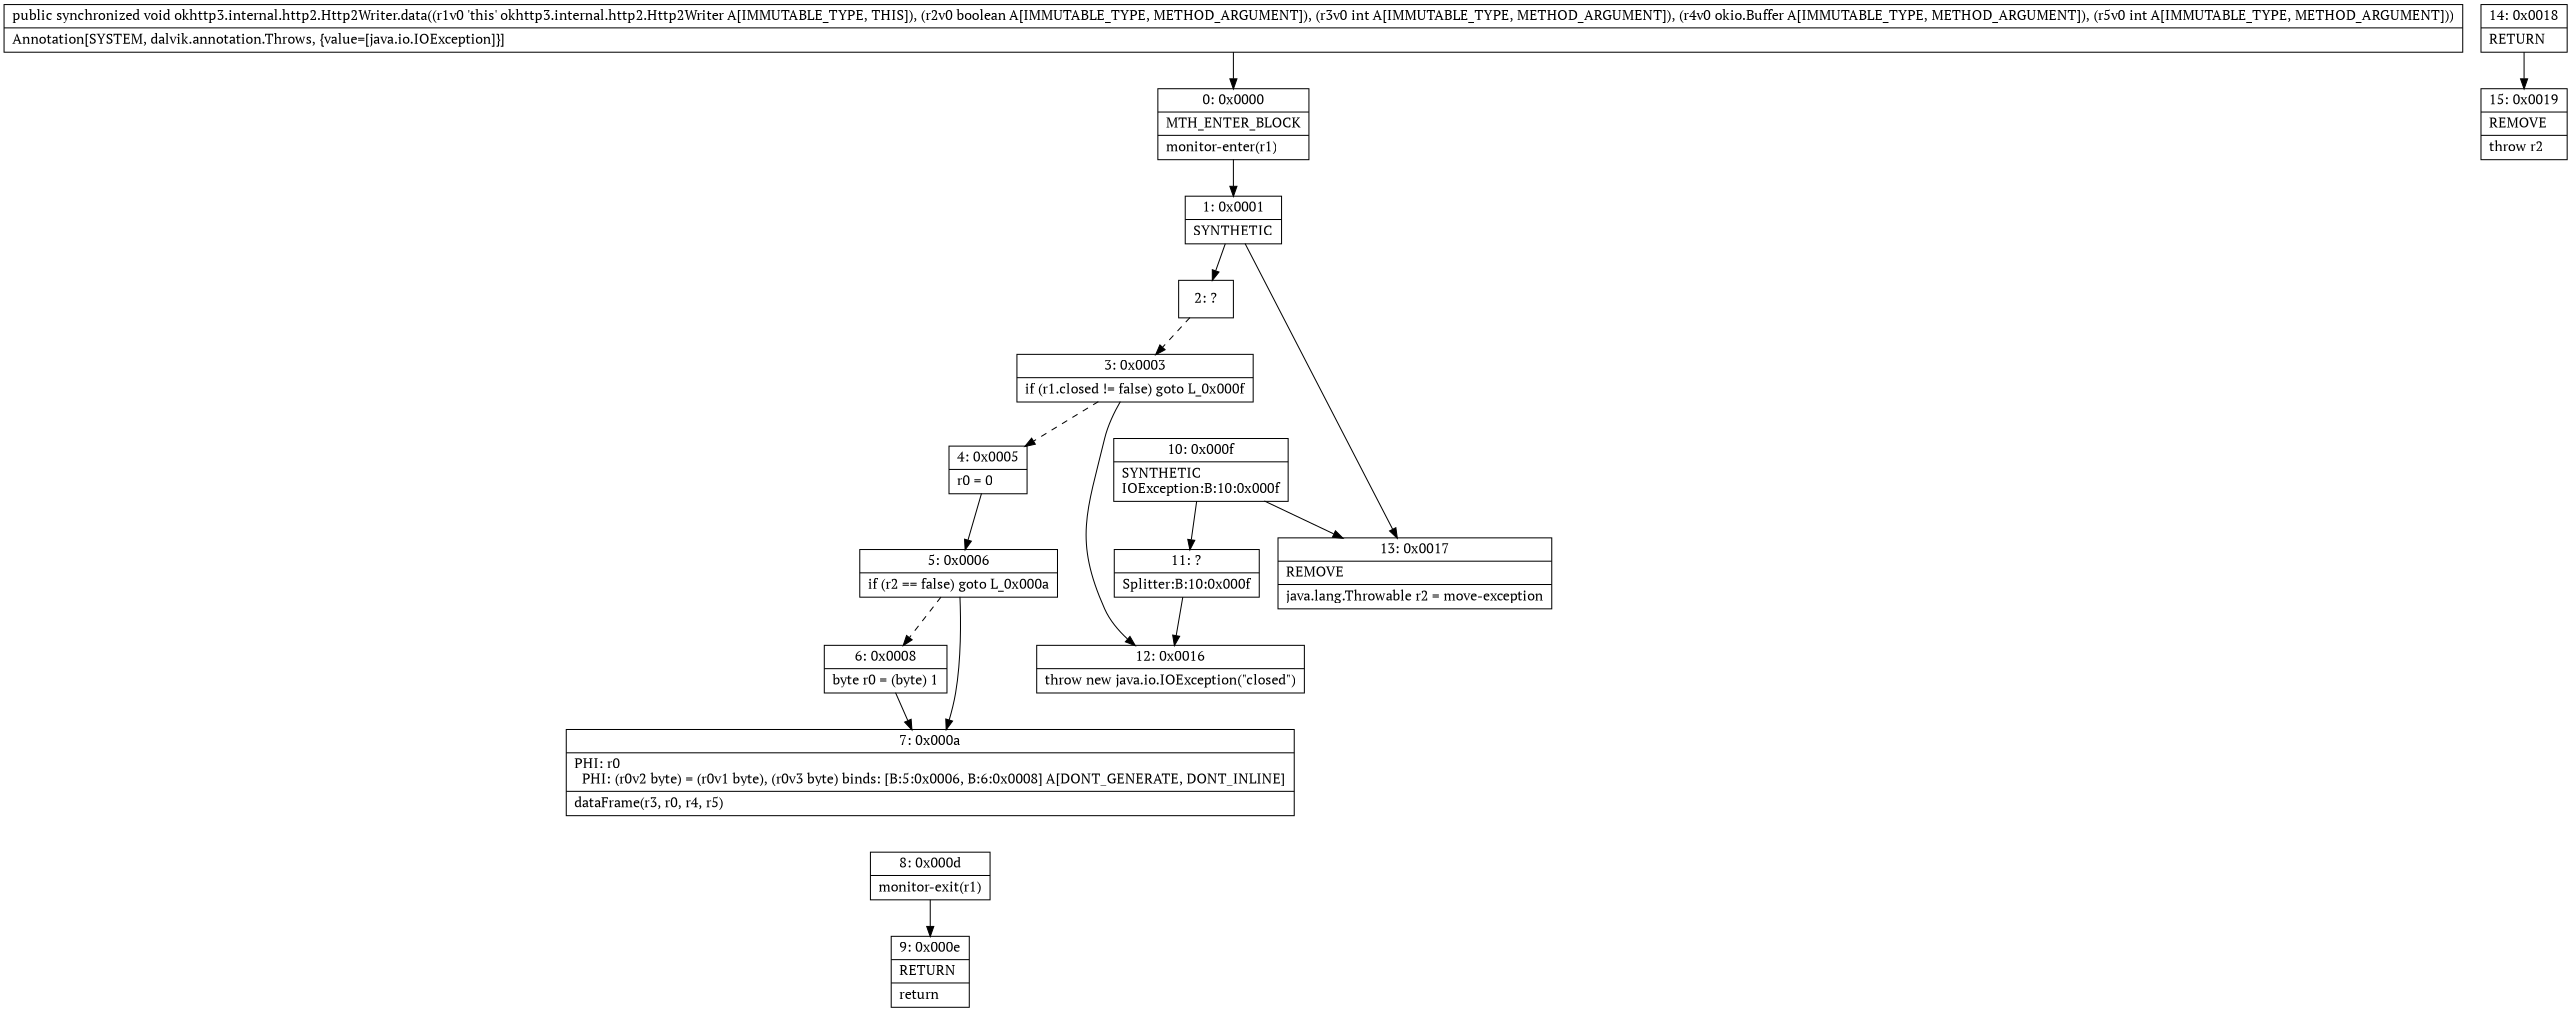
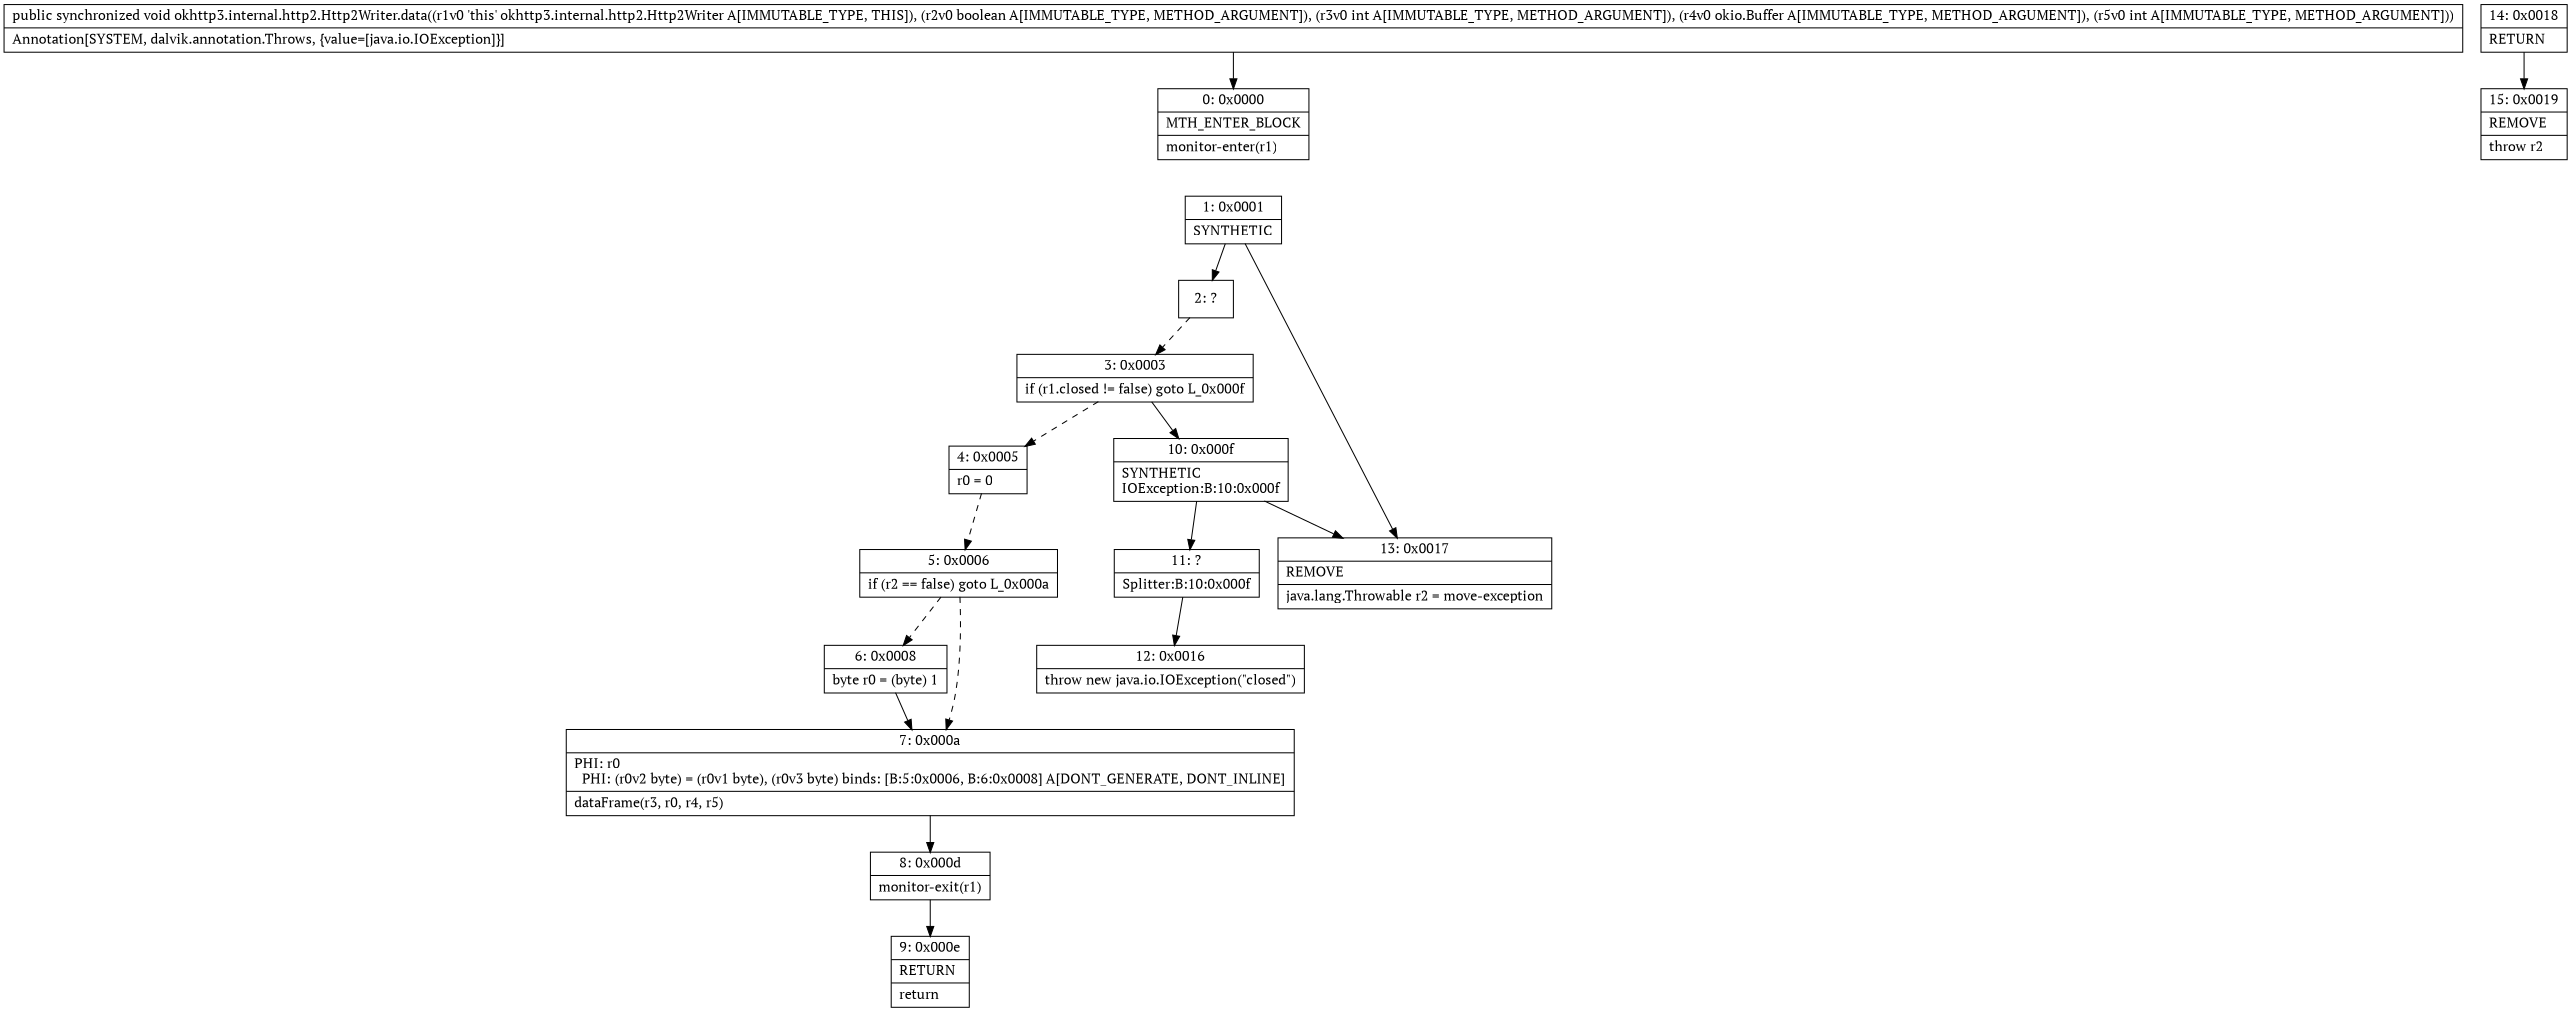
edge "0: 0x0000" -> "1: 0x0001": removed
edge "4: 0x0005" -> "5: 0x0006": style solid -> dashed
edge "3: 0x0003" -> "12: 0x0016": now "3: 0x0003" -> "10: 0x000f"
edge "5: 0x0006" -> "7: 0x000a": style solid -> dashed
edge "7: 0x000a" -> "8: 0x000d": added
